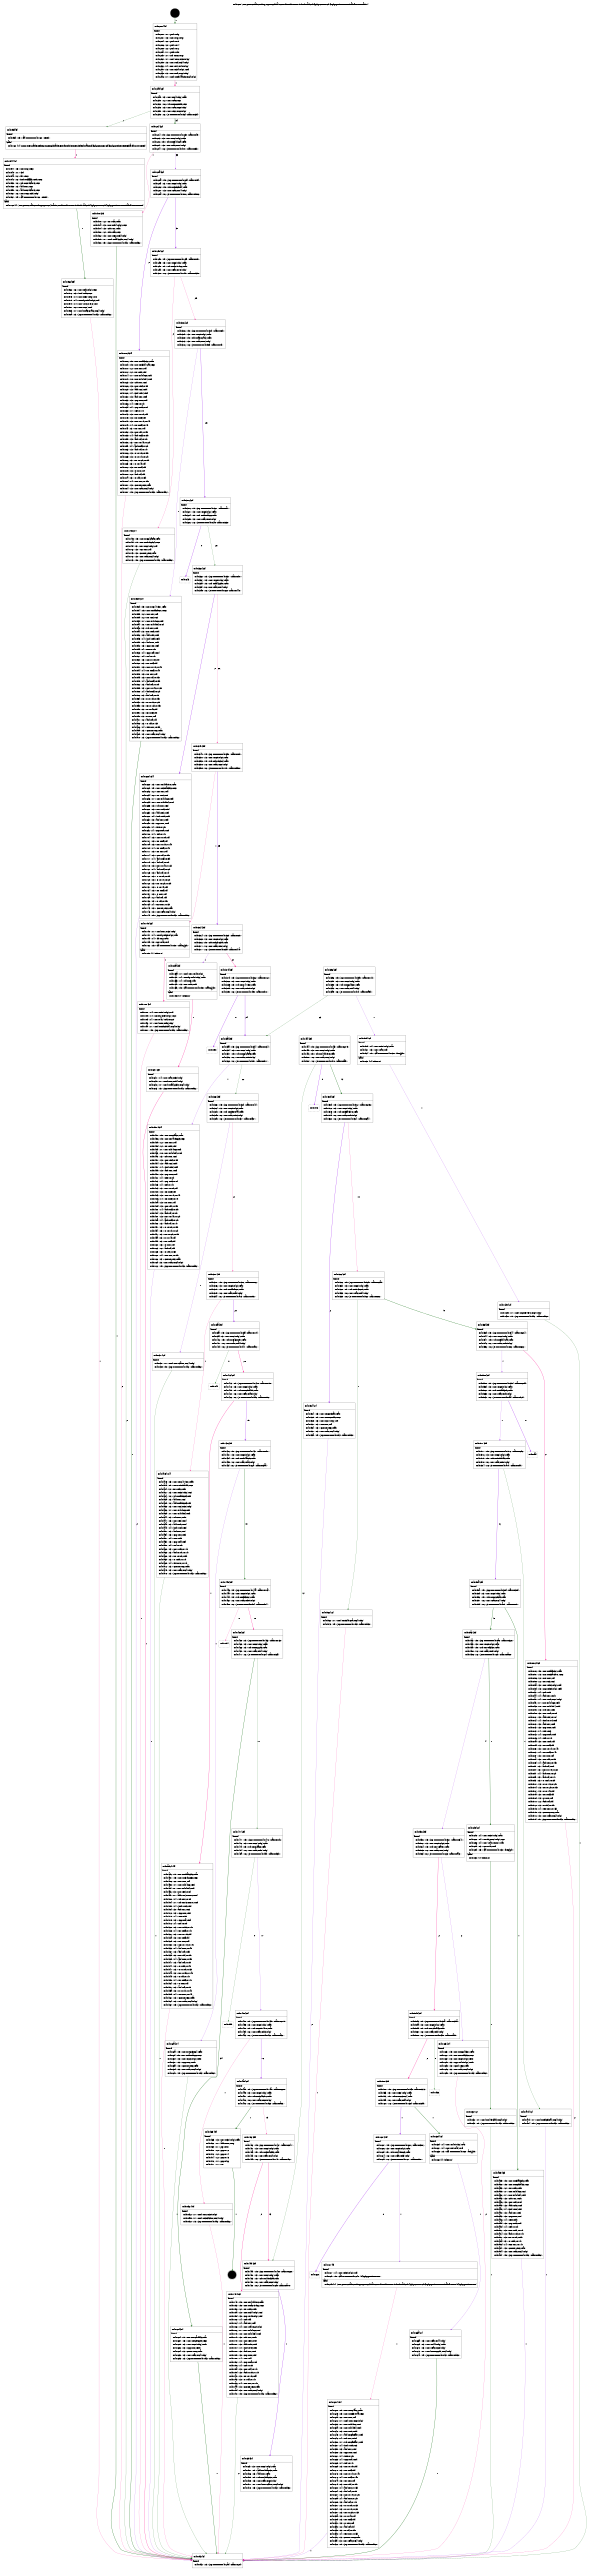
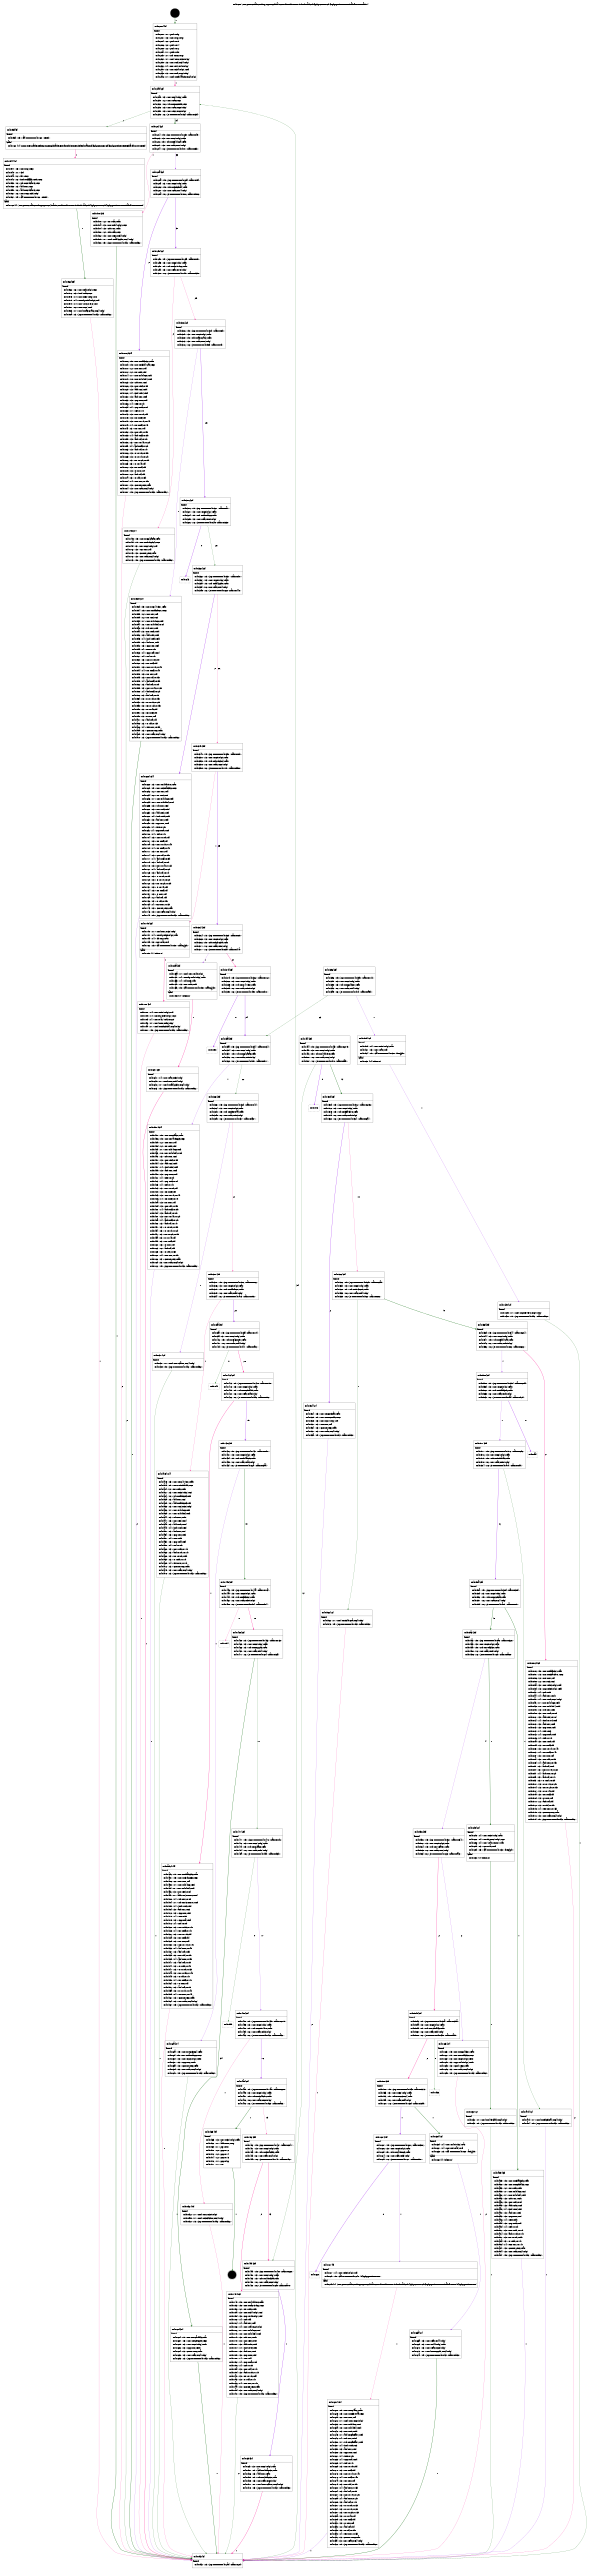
edge "0x401dd2 [5]" -> "0x4012ad [23]": added, label "34"
edge "0x401cfe [31]" -> "0x401dd2 [5]": added, label "1"
